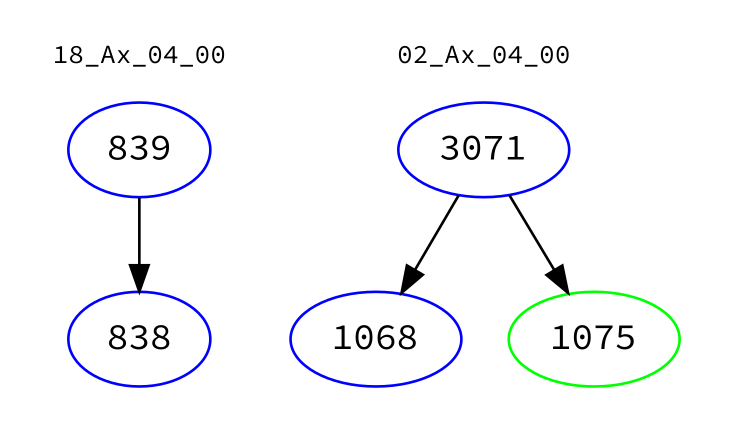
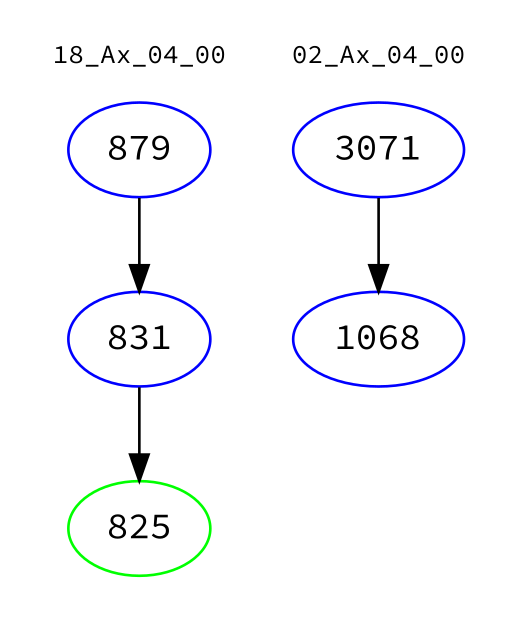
node "839": label "839" -> "879"
node "838": label "838" -> "831"
node "1075": removed
node "825": added
